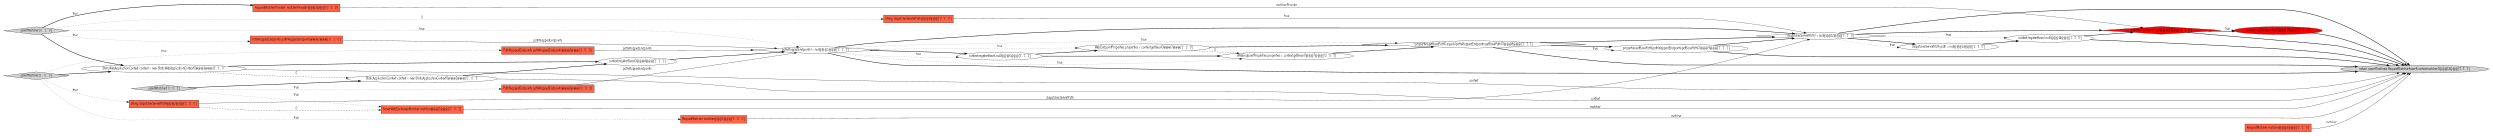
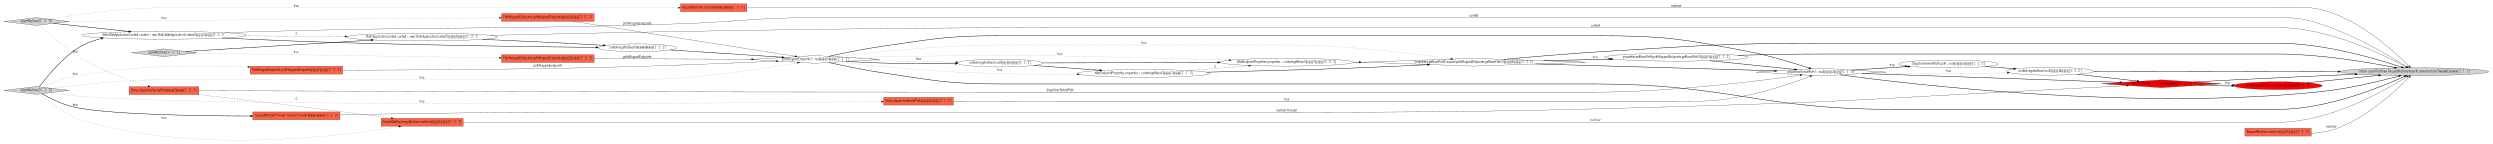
edge "assertMatcher['0', '1', '0']" -> "String dispatcherServletPath@@@2@@@['0', '1', '0']": label "0" -> "true"
edge "assertMatcher['0', '0', '1']" -> "ServerWebExchangeMatcher matcher@@@2@@@['0', '0', '1']": now "assertMatcher['0', '1', '0']" -> "ServerWebExchangeMatcher matcher@@@2@@@['0', '0', '1']"
